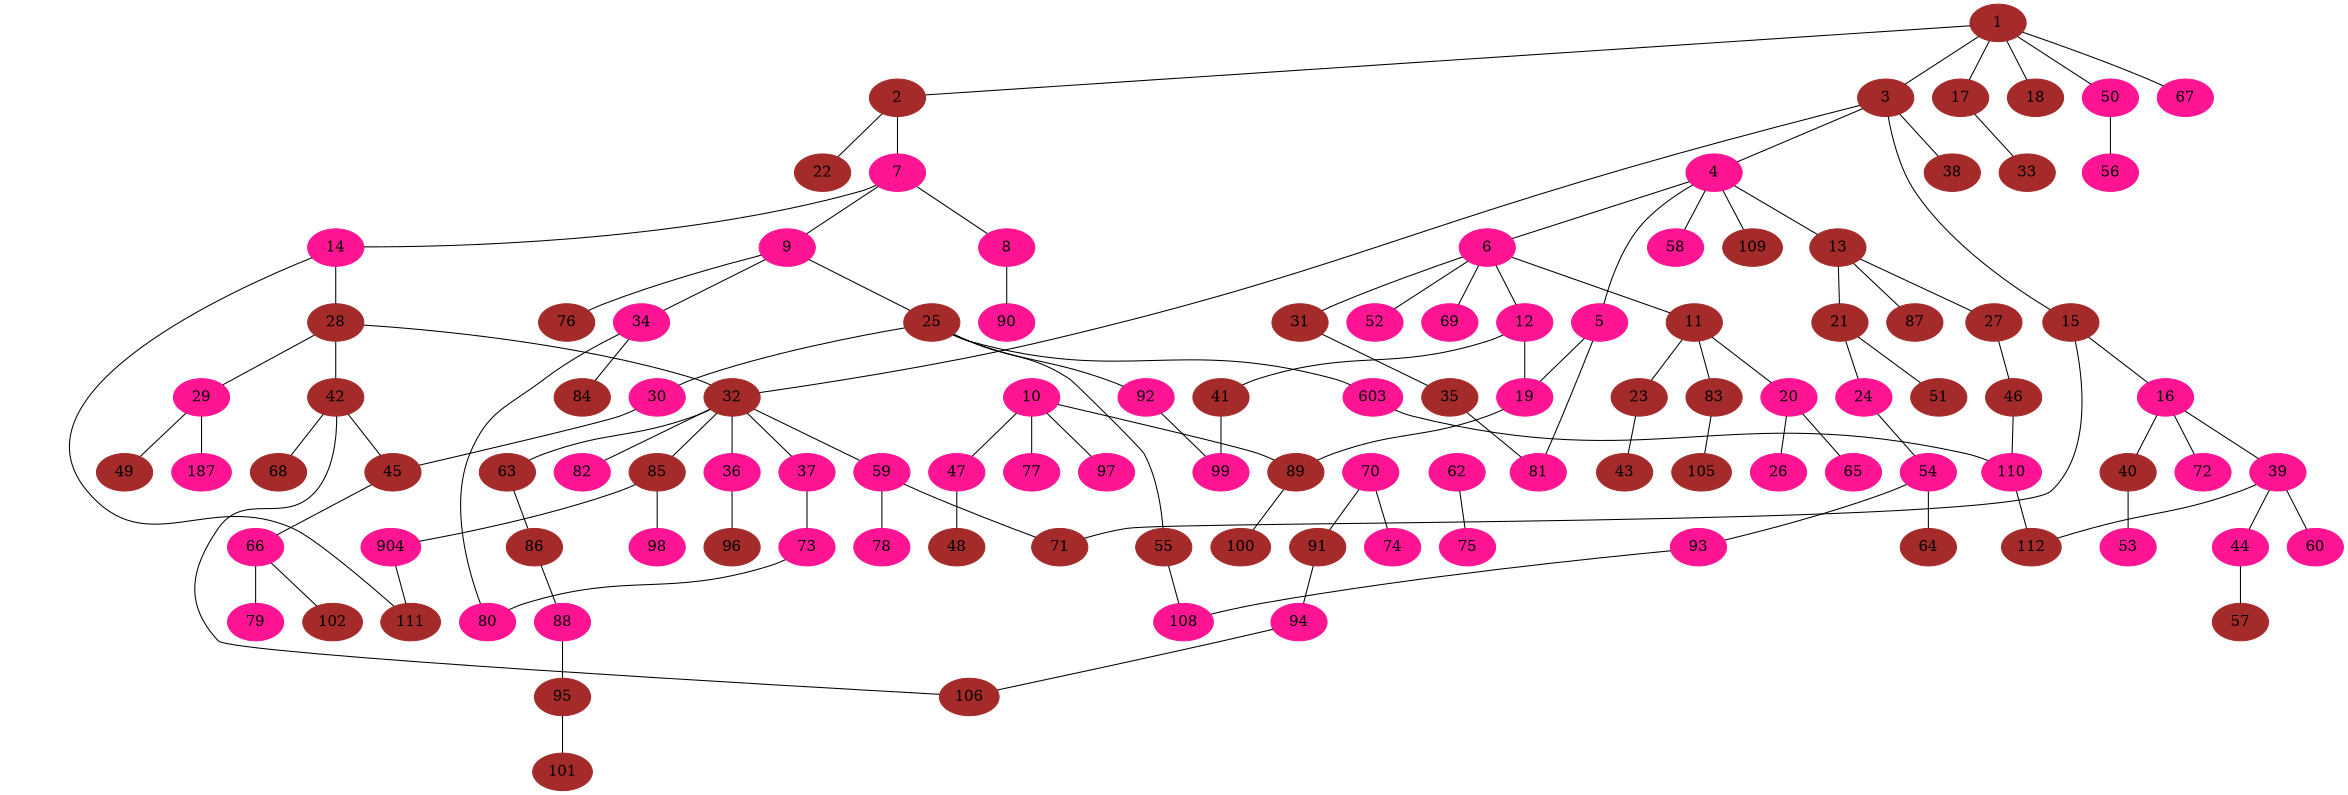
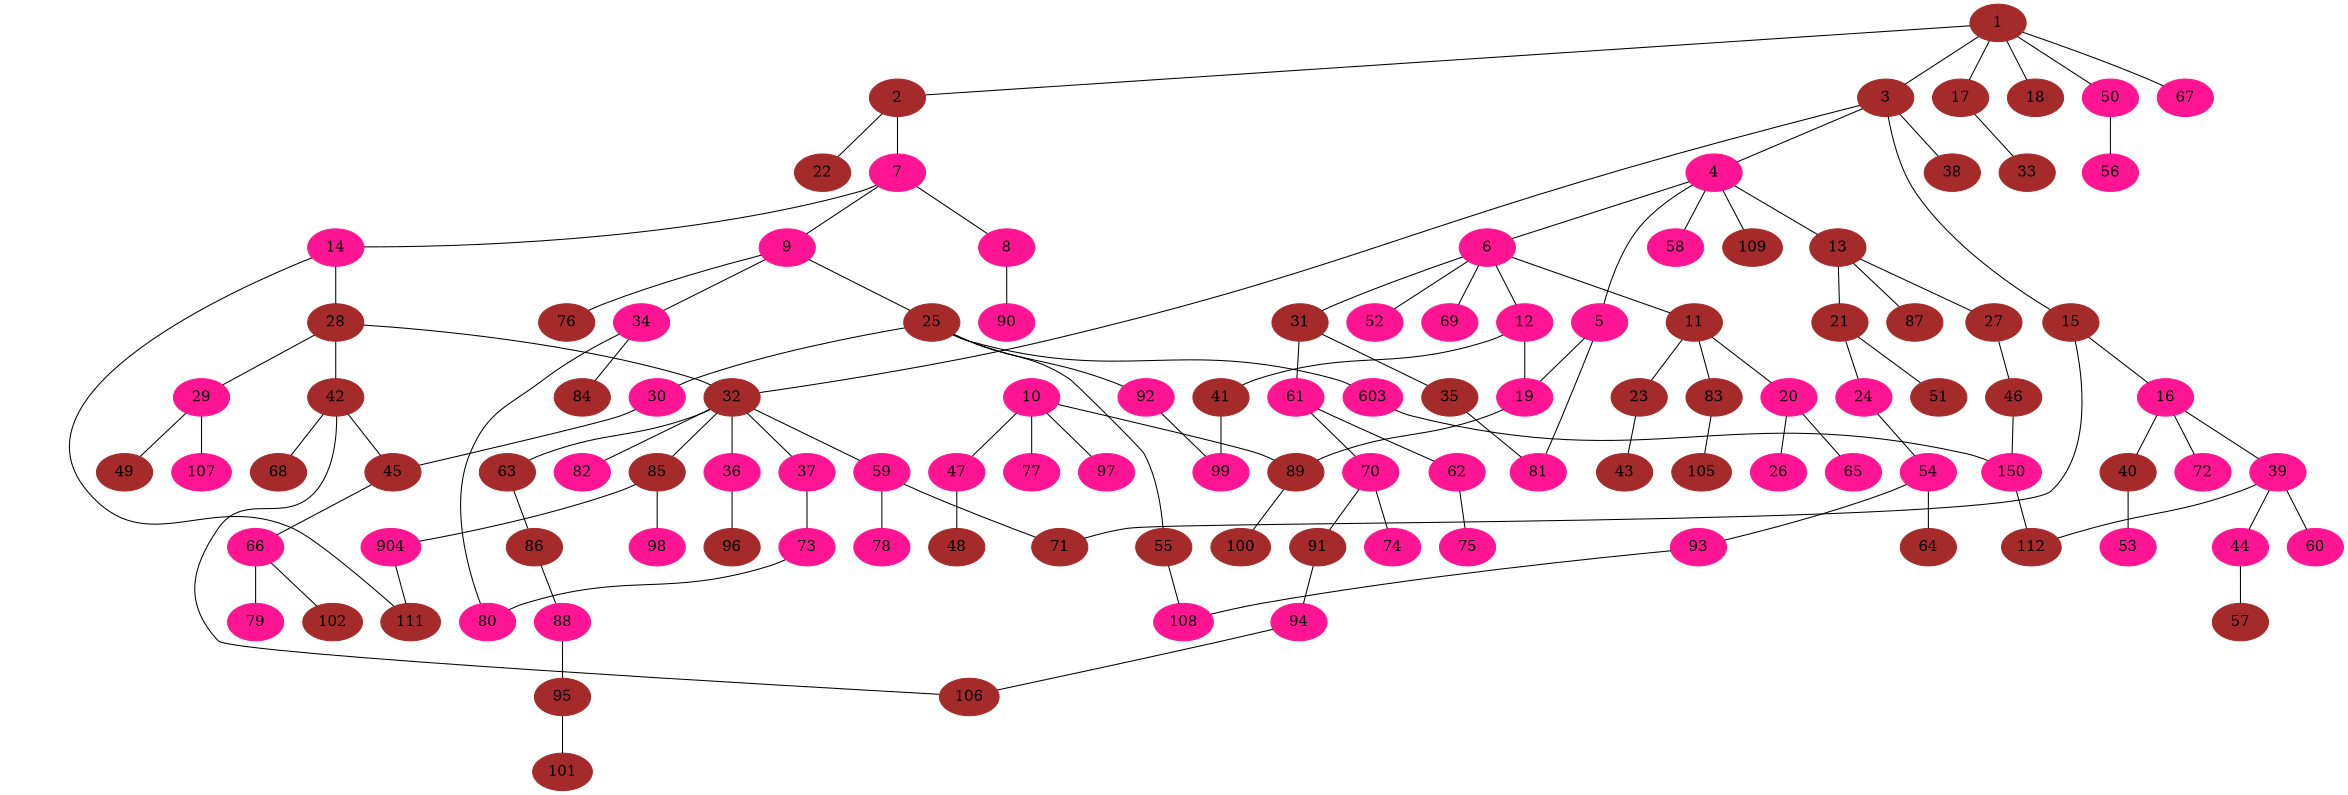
node "61": added
node "187": label "187" -> "107"
node "110": label "110" -> "150"
